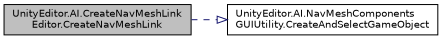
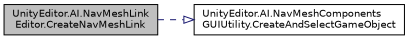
node "UnityEditor.AI.CreateNavMeshLink Editor.CreateNavMeshLink": label "UnityEditor.AI.CreateNavMeshLink Editor.CreateNavMeshLink" -> "UnityEditor.AI.NavMeshLink Editor.CreateNavMeshLink"
